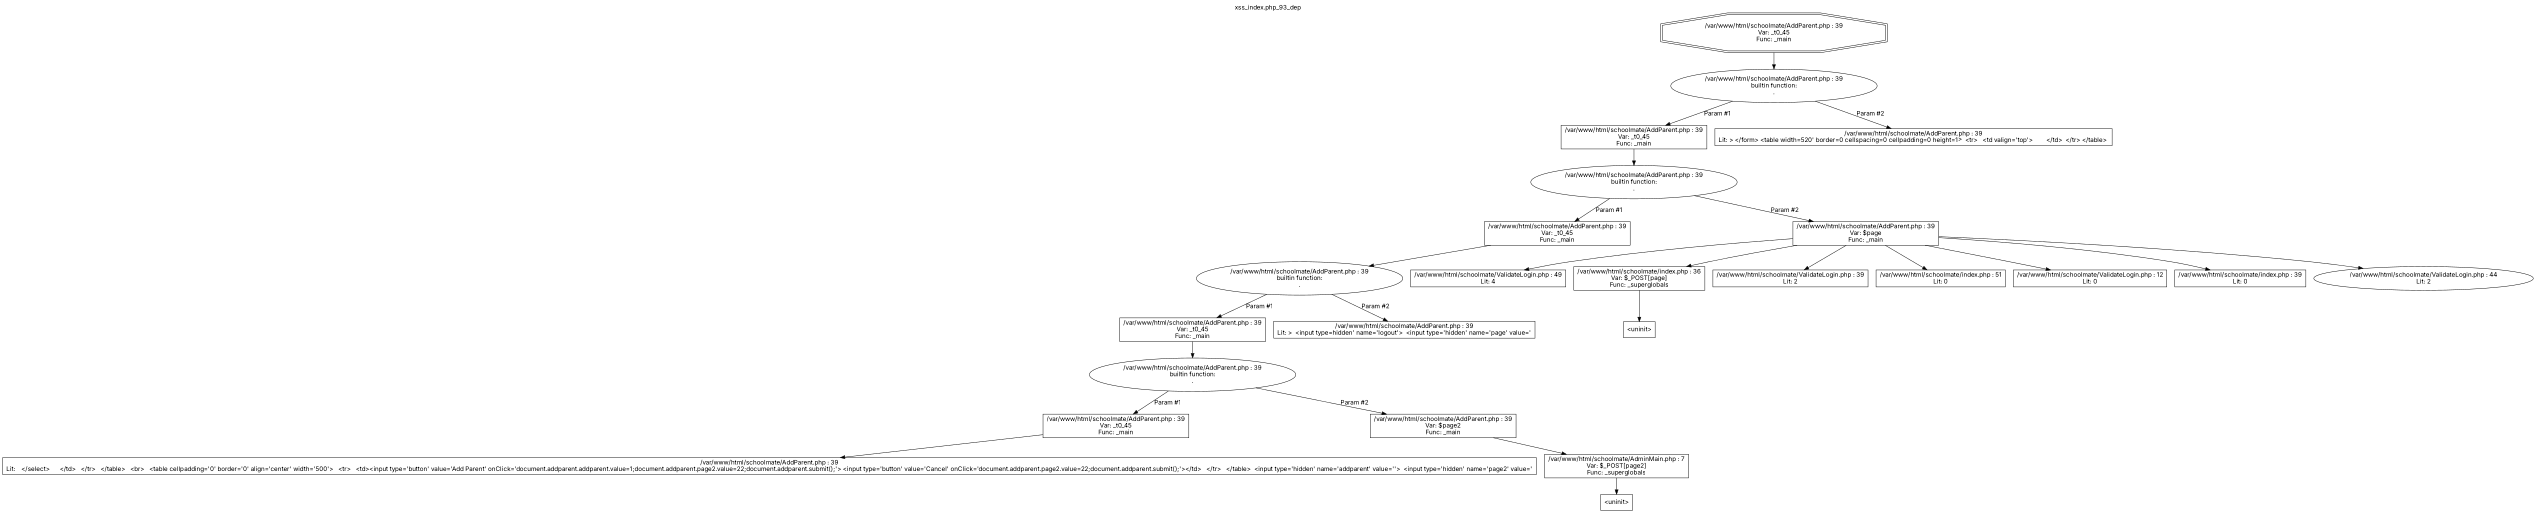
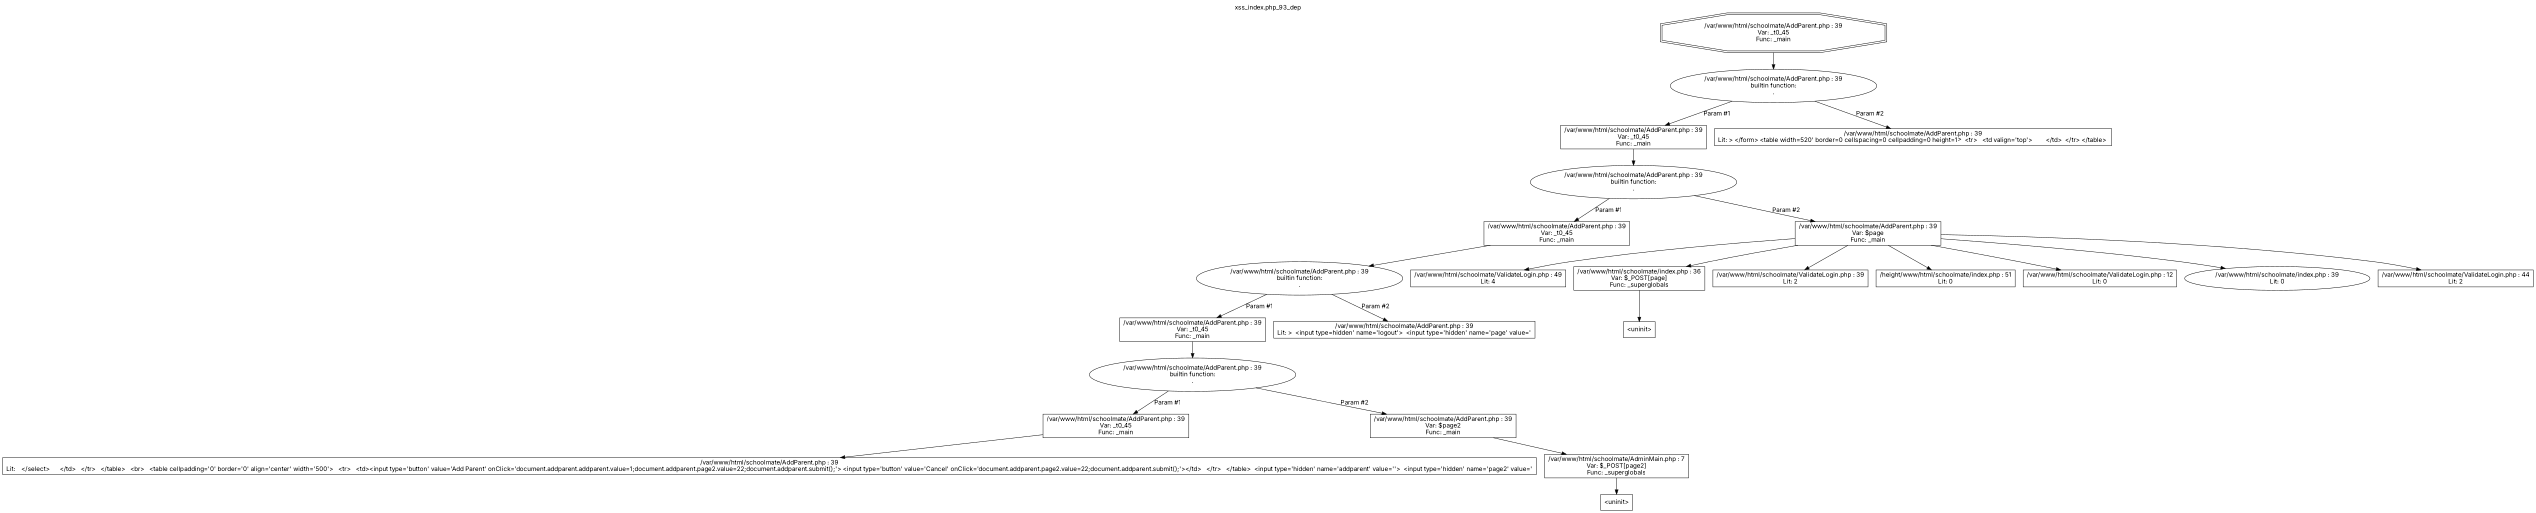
node "/var/www/html/schoolmate/index.php : 51 Lit: 0": label "/var/www/html/schoolmate/index.php : 51 Lit: 0" -> "/height/www/html/schoolmate/index.php : 51 Lit: 0"
node "/var/www/html/schoolmate/index.php : 39 Lit: 0": shape box -> ellipse
node "/var/www/html/schoolmate/ValidateLogin.php : 44 Lit: 2": shape ellipse -> box
